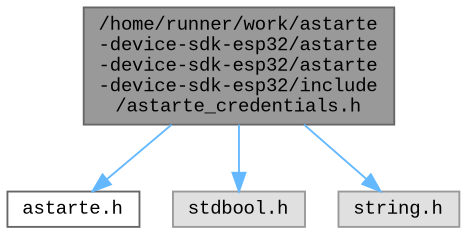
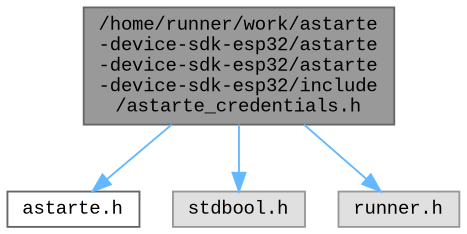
node "string.h": label "string.h" -> "runner.h"
